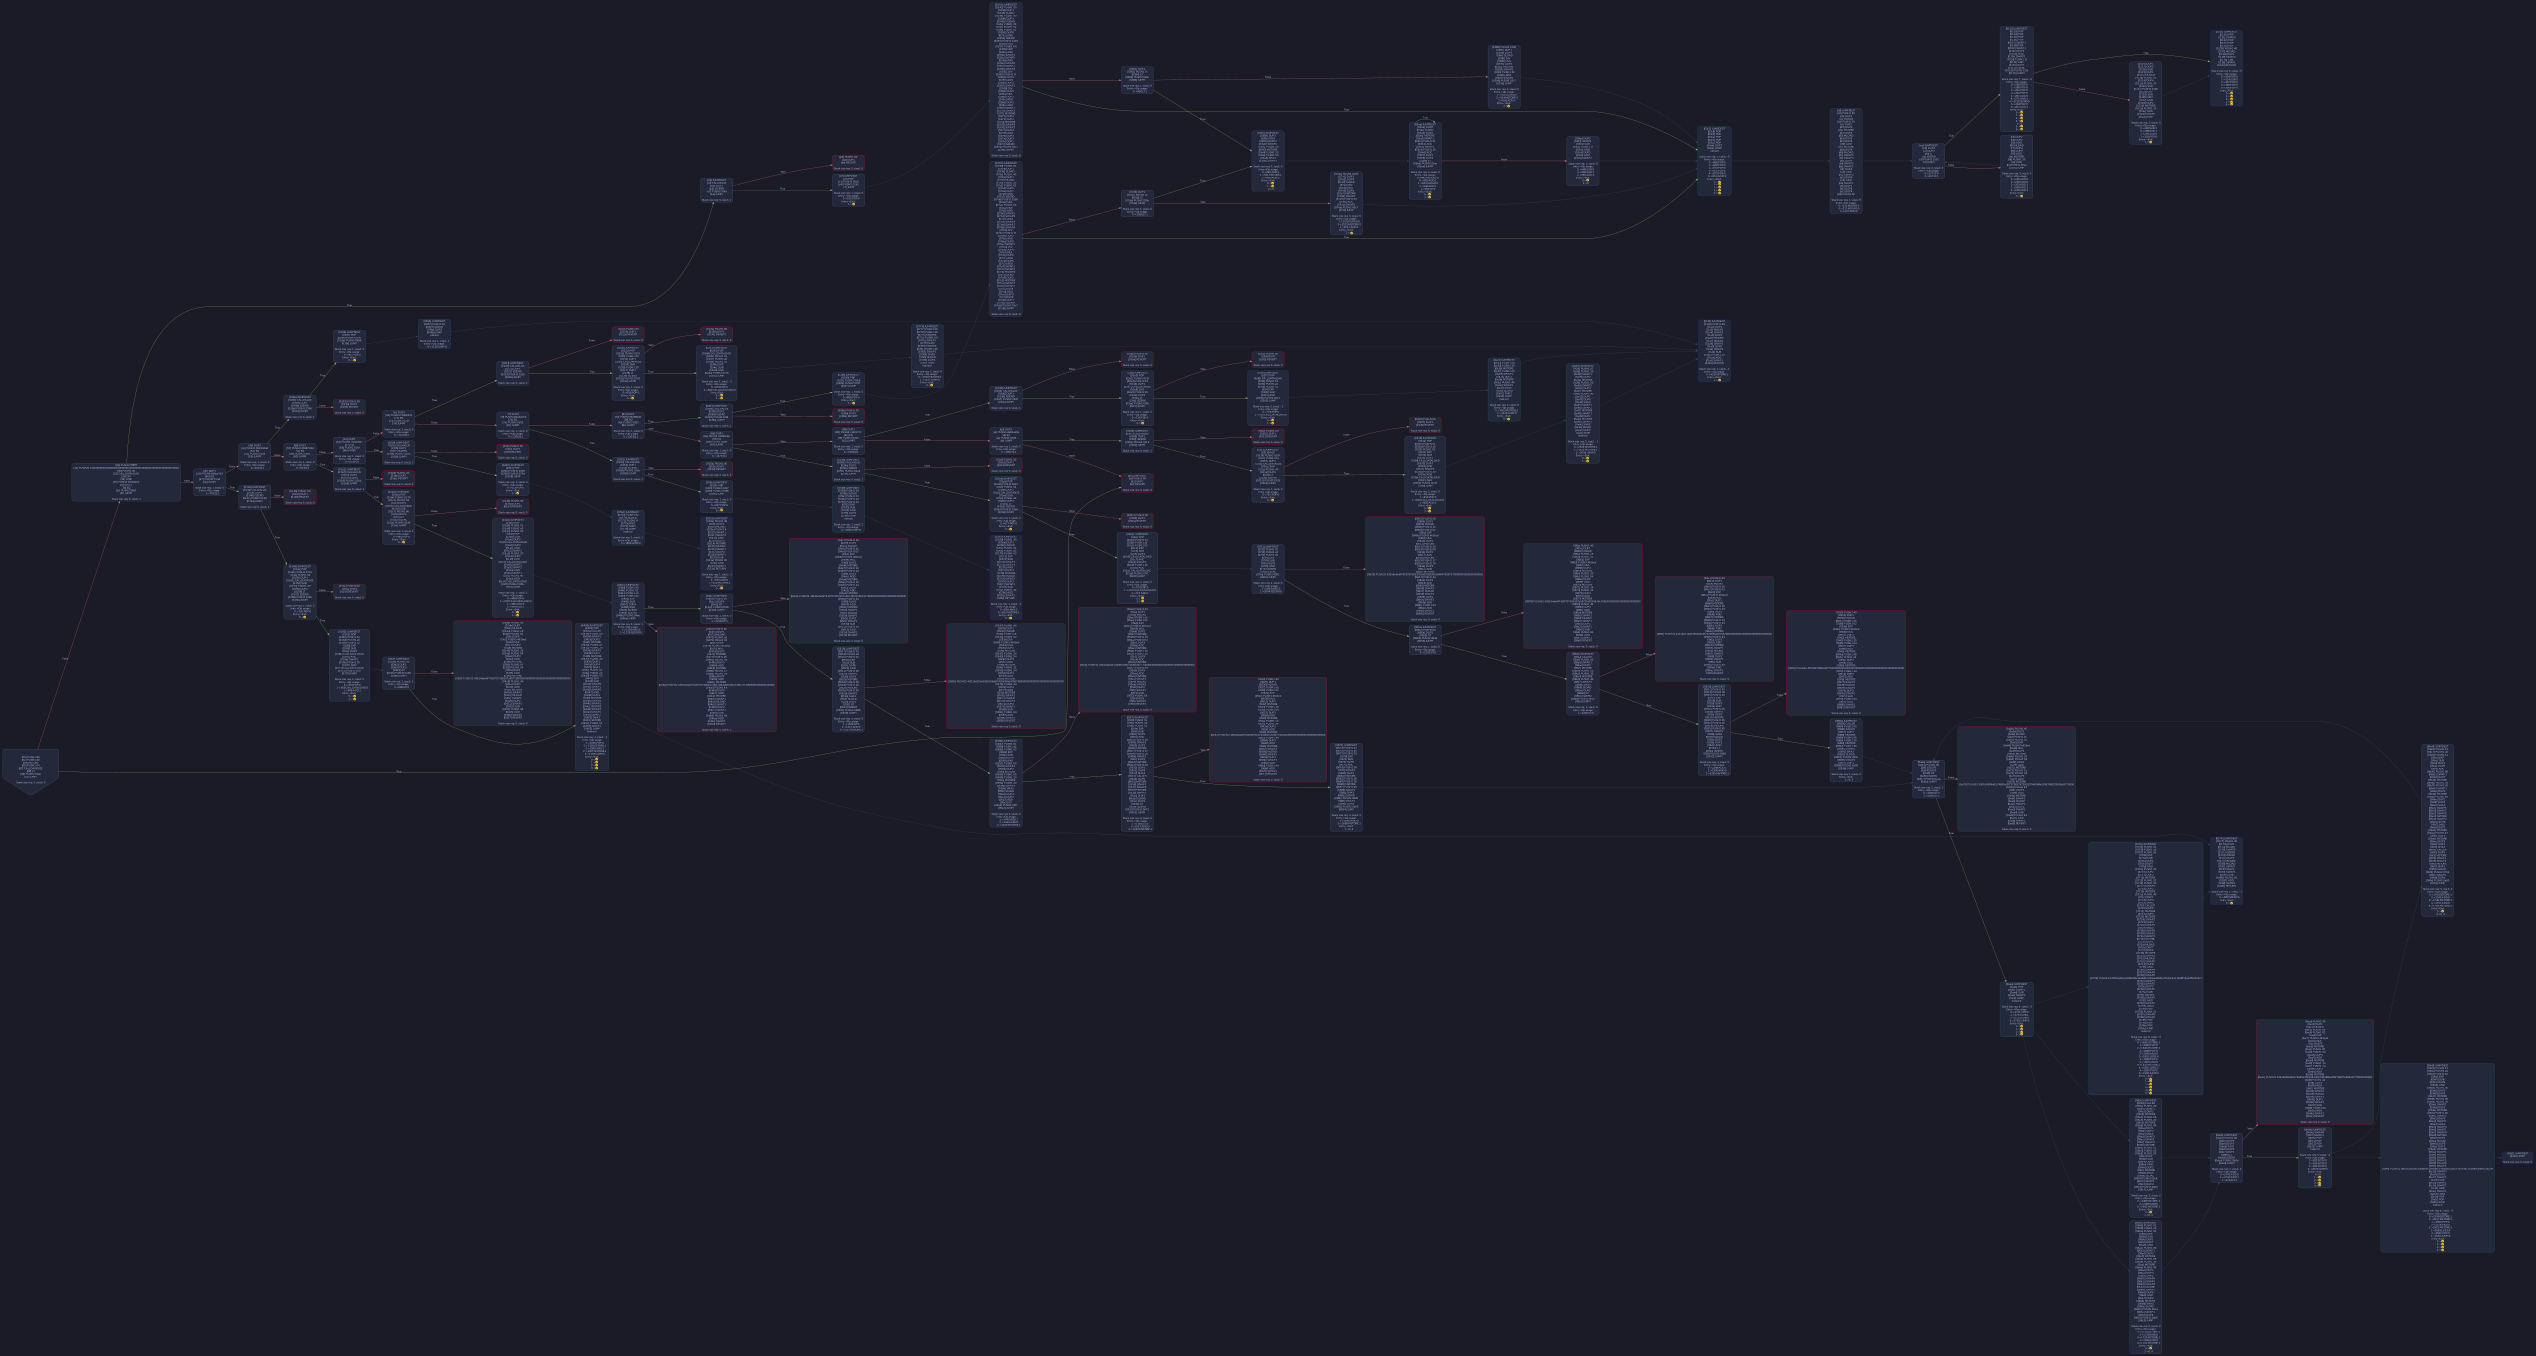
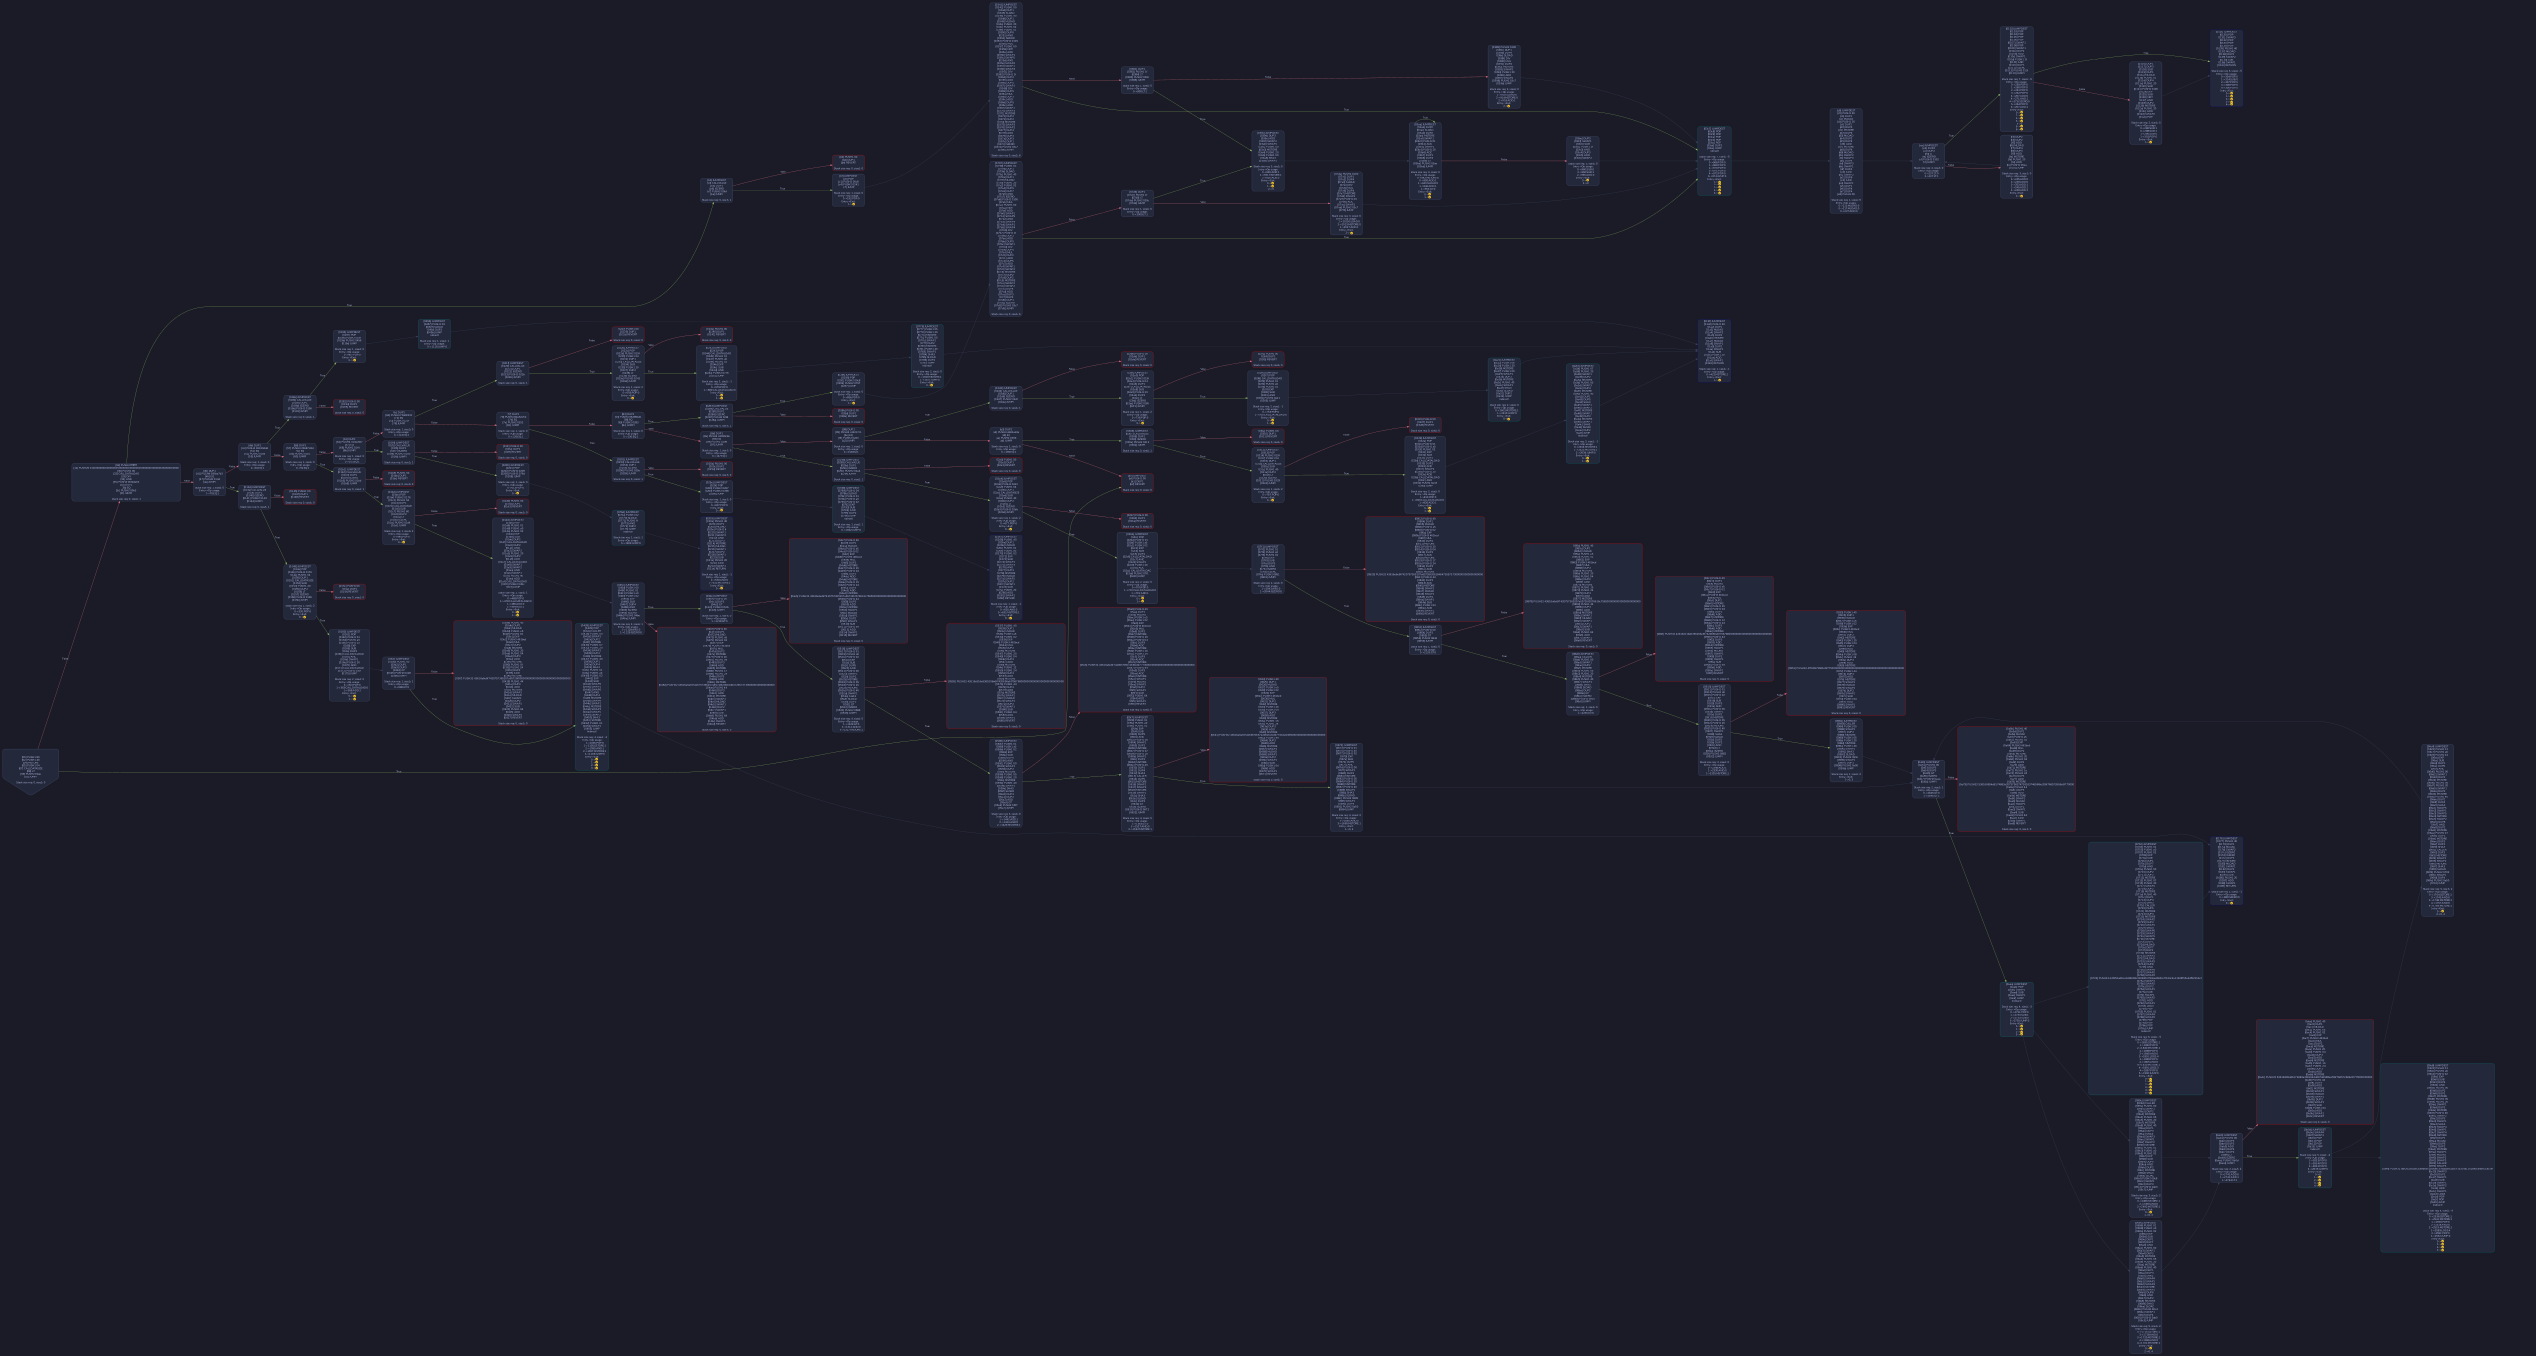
node "[02d1] JUMPDEST [02d2] STOP Stack size req: 0, sizeΔ: 0": removed
